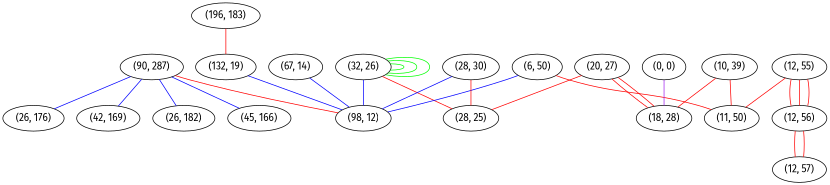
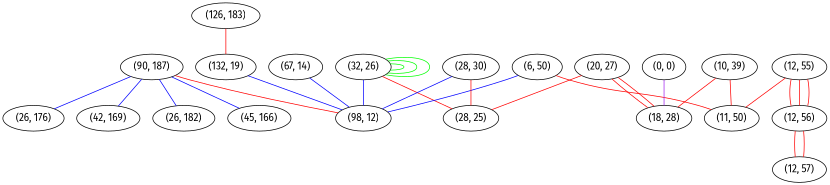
node "(196, 183)": label "(196, 183)" -> "(126, 183)"
node "(90, 287)": label "(90, 287)" -> "(90, 187)"
